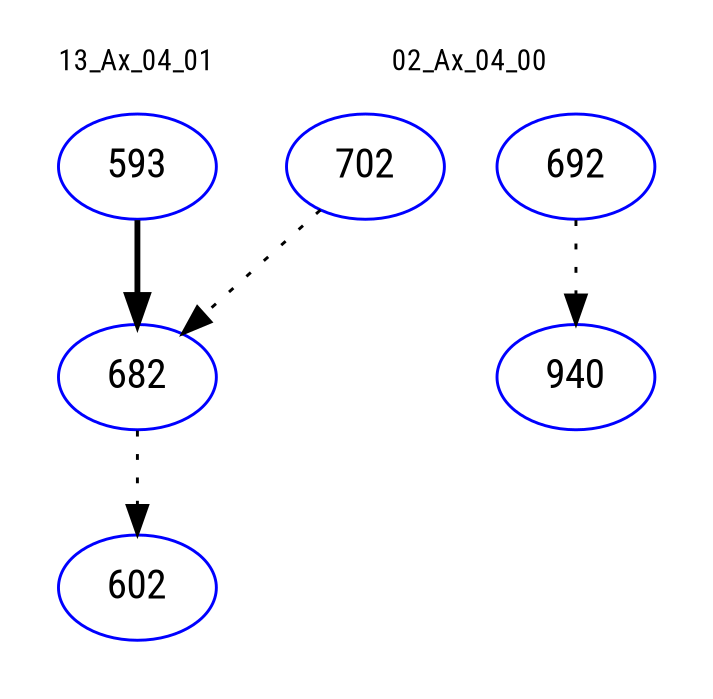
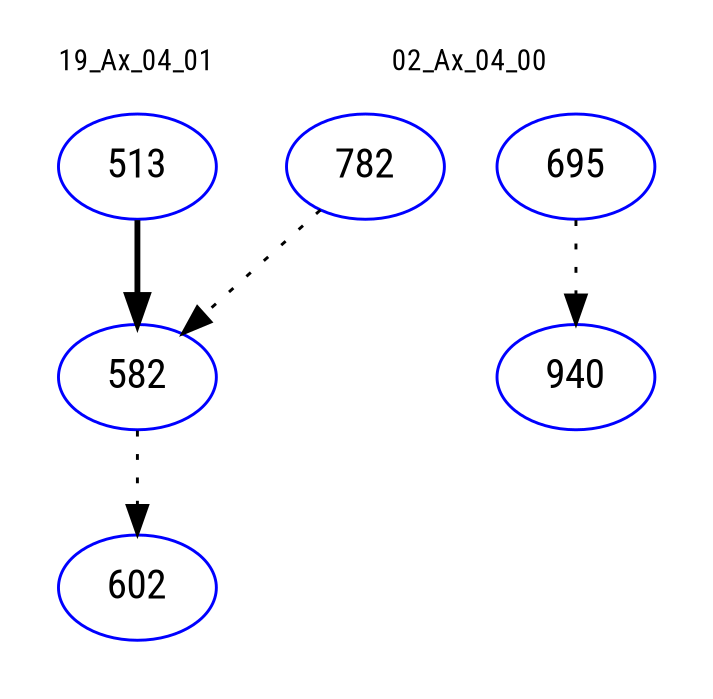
cluster "13_Ax_04_01": label "13_Ax_04_01" -> "19_Ax_04_01"
node "593": label "593" -> "513"
node "702": label "702" -> "782"
node "692": label "692" -> "695"
node "682": label "682" -> "582"
